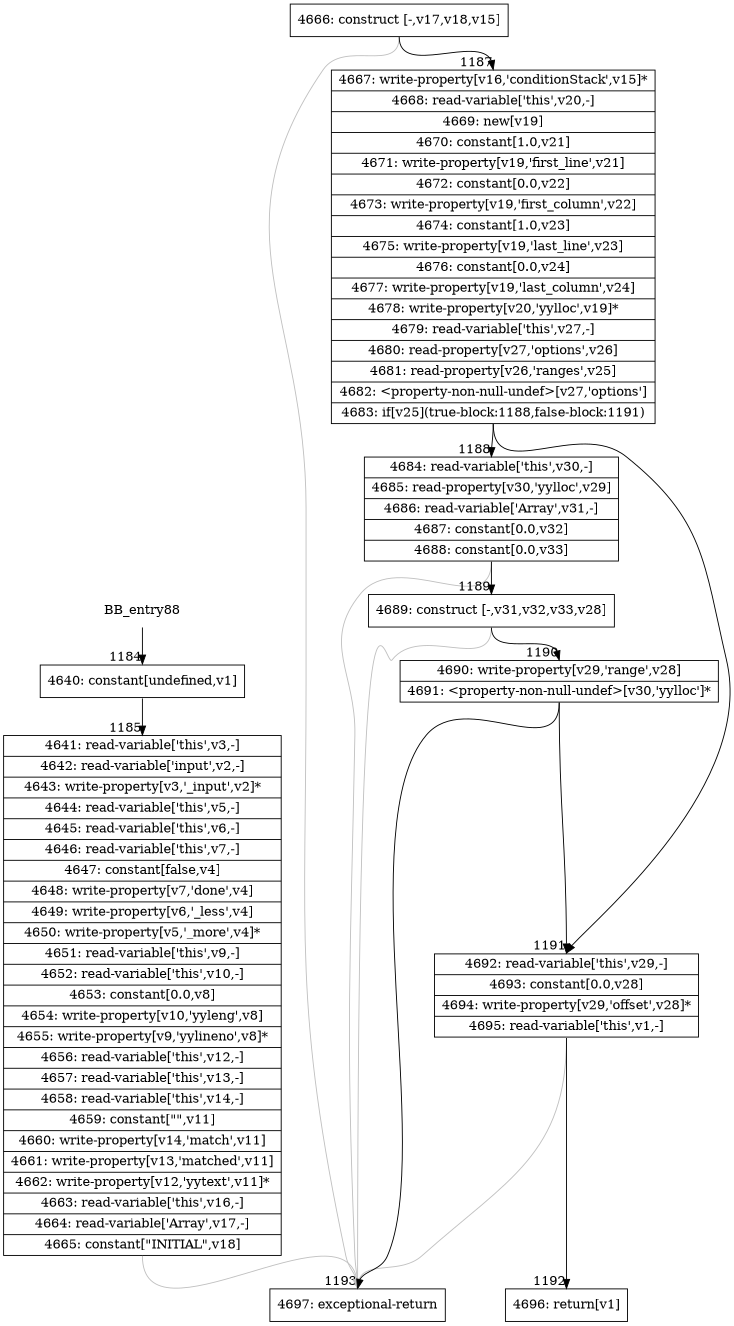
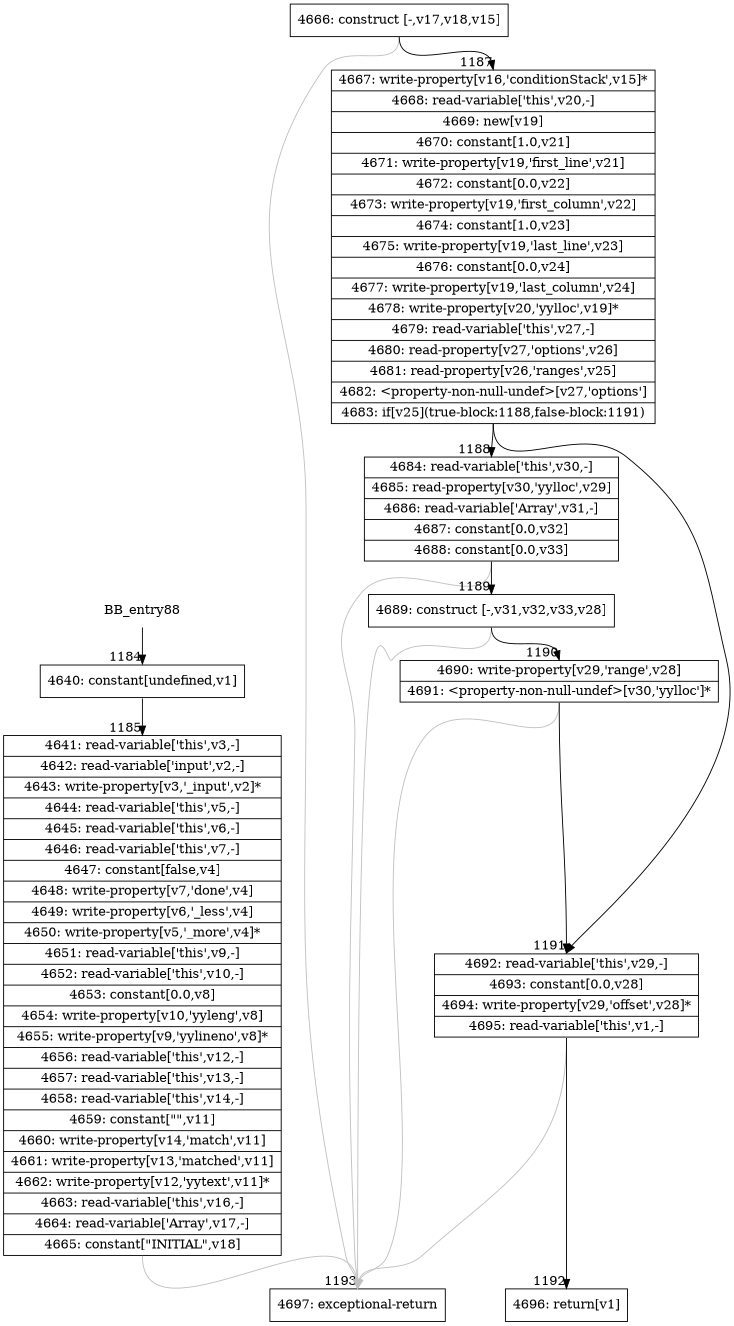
edge "4690: write-property[v29,'range',v28]" -> "4697: exceptional-return": color black -> gray
